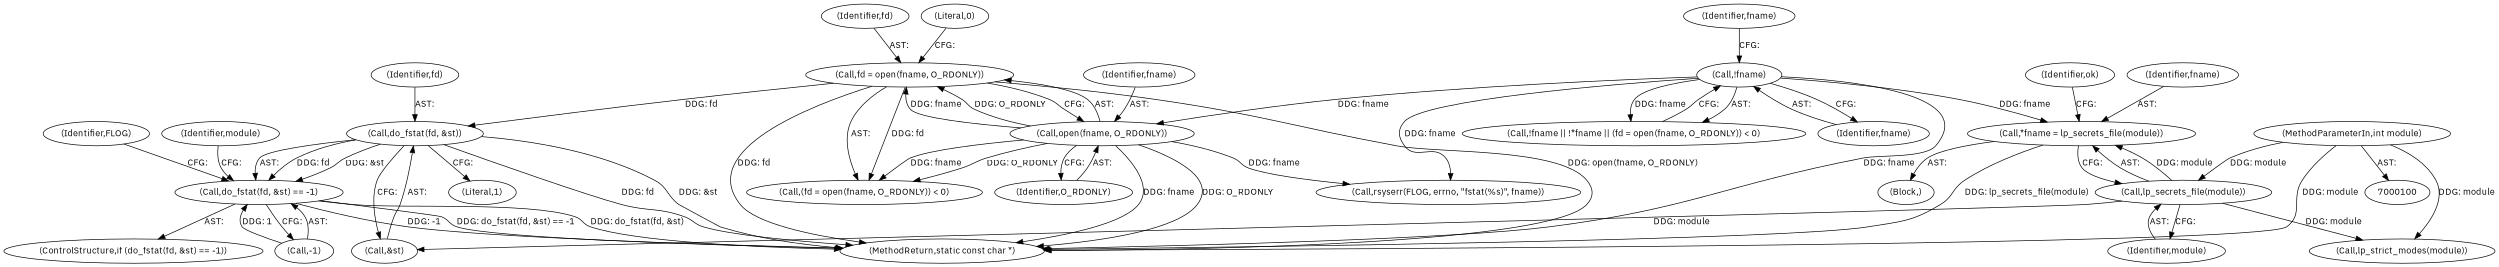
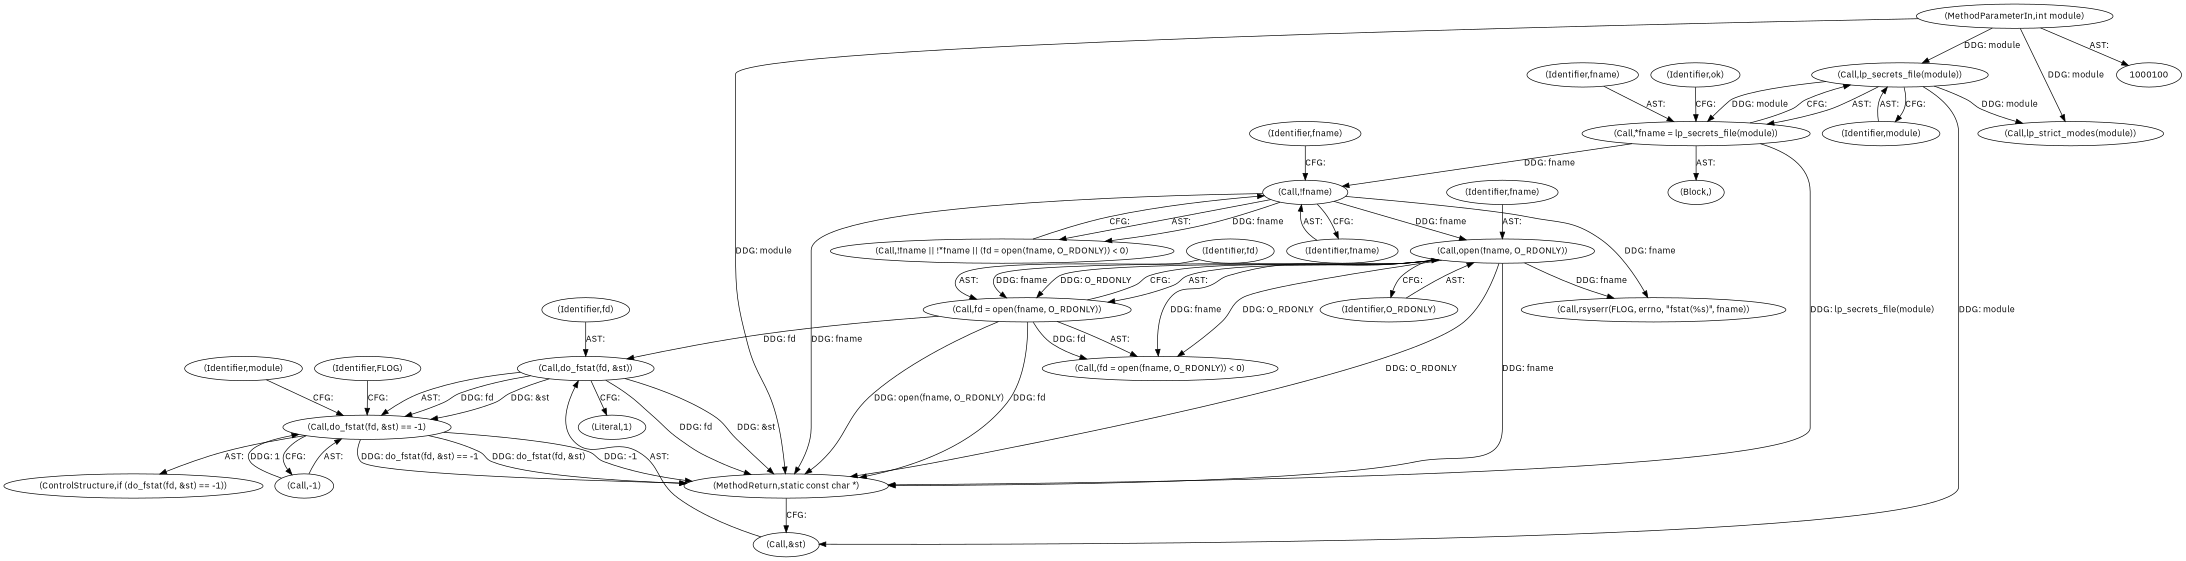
node "(Literal,0)": removed
edge "(Call,!fname)" -> "(Call,*fname = lp_secrets_file(module))": reversed
edge "(Call,do_fstat(fd, &st))" -> "(Call,&st)": now "(MethodReturn,static const char *)" -> "(Call,&st)"
node "7000100": label "7000100" -> "1000100"
